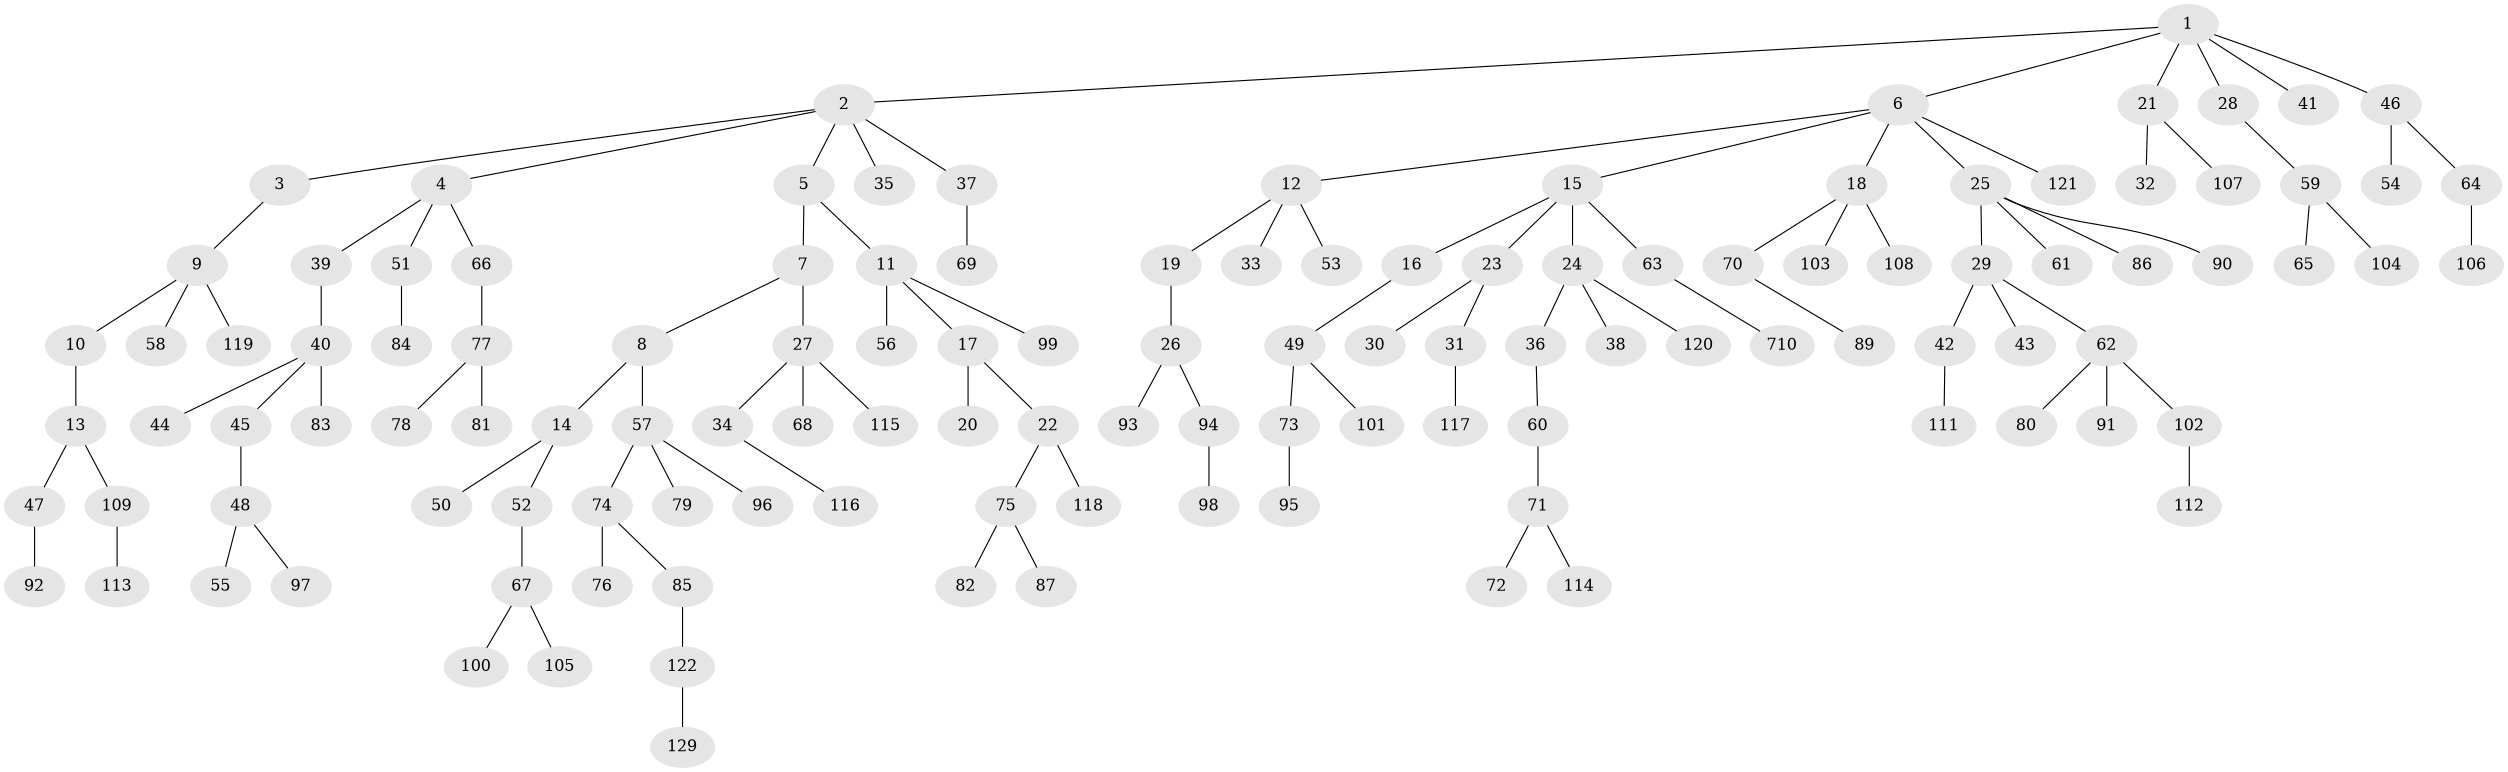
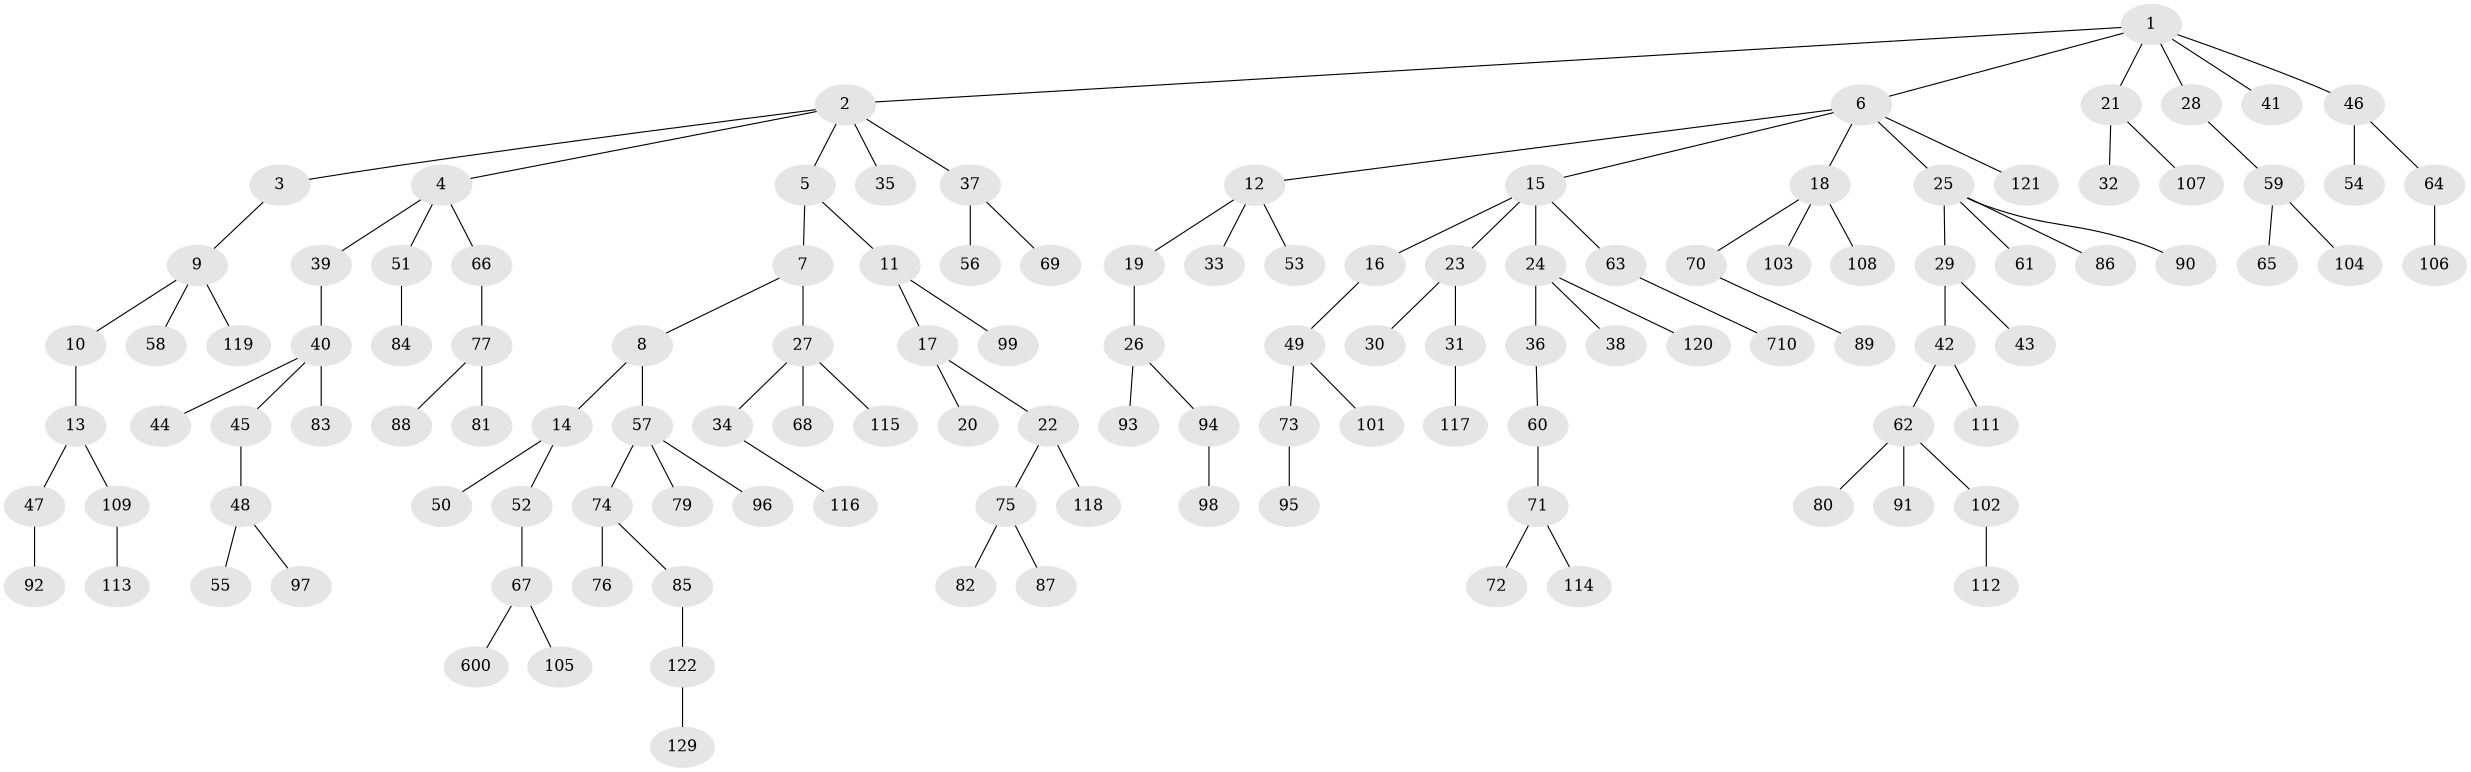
edge "11" -- "56": now "37" -- "56"
edge "29" -- "62": now "42" -- "62"
node "78": label "78" -> "88"
node "100": label "100" -> "600"
